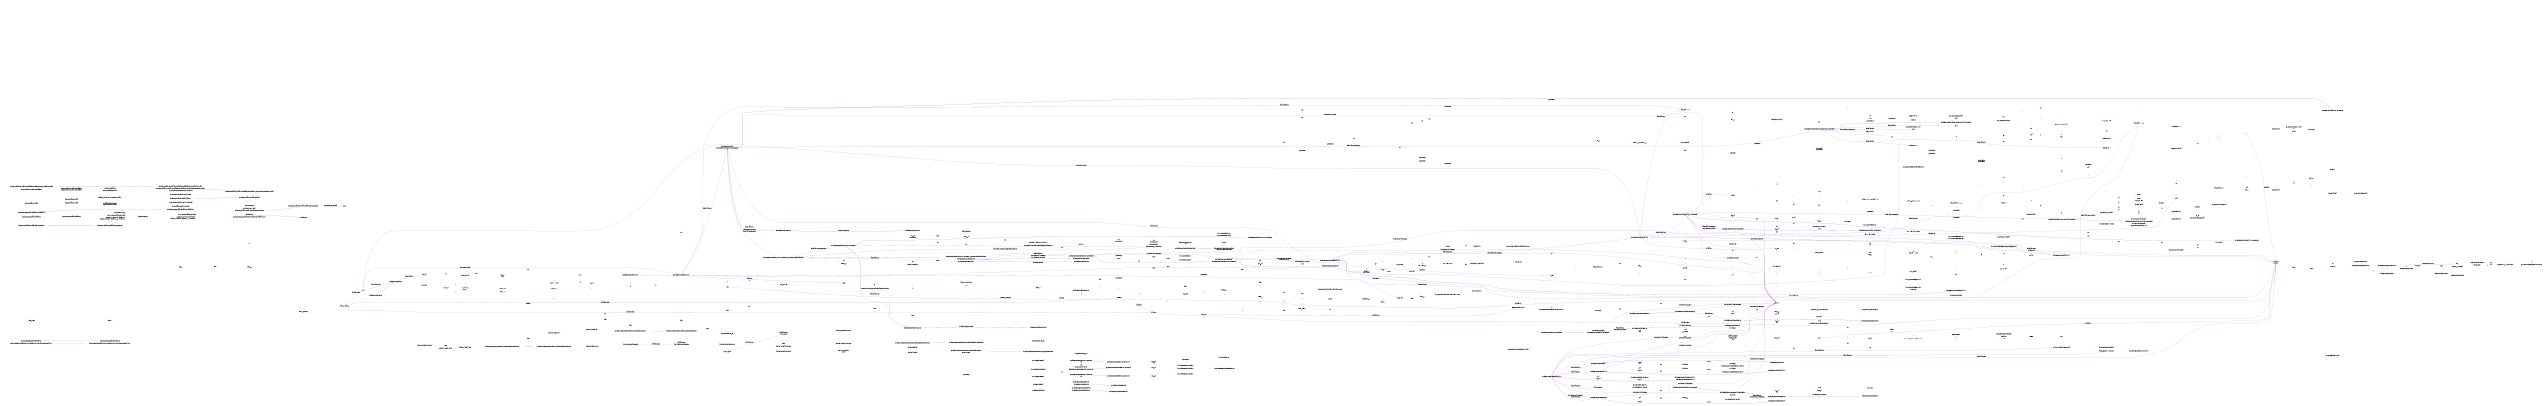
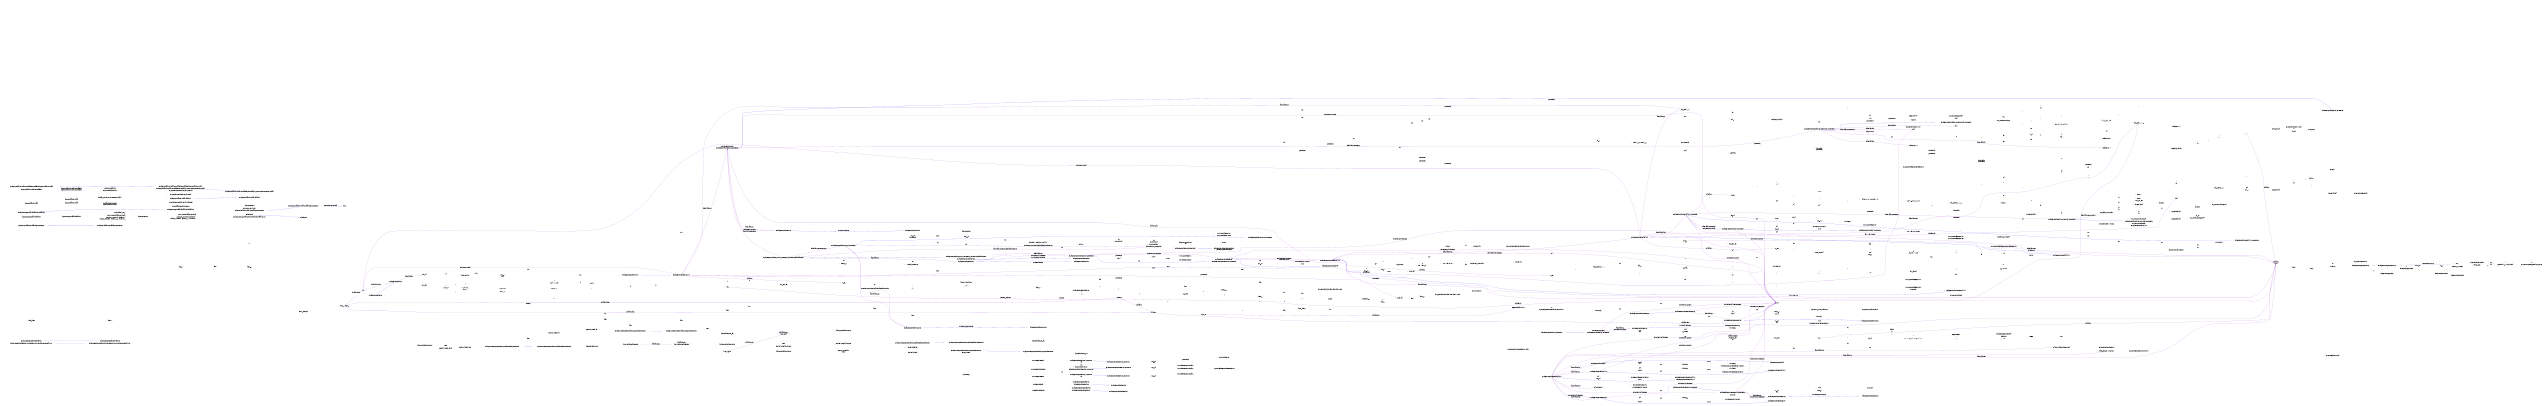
edge "string decoded = HtmlDecode(query)" -> "Entry Nancy.Helpers.HttpUtility.UrlDecodeToBytes(string)": now "string decoded = HtmlDecode(query)" -> "valuePos == -1 && decoded[q] == '='"
